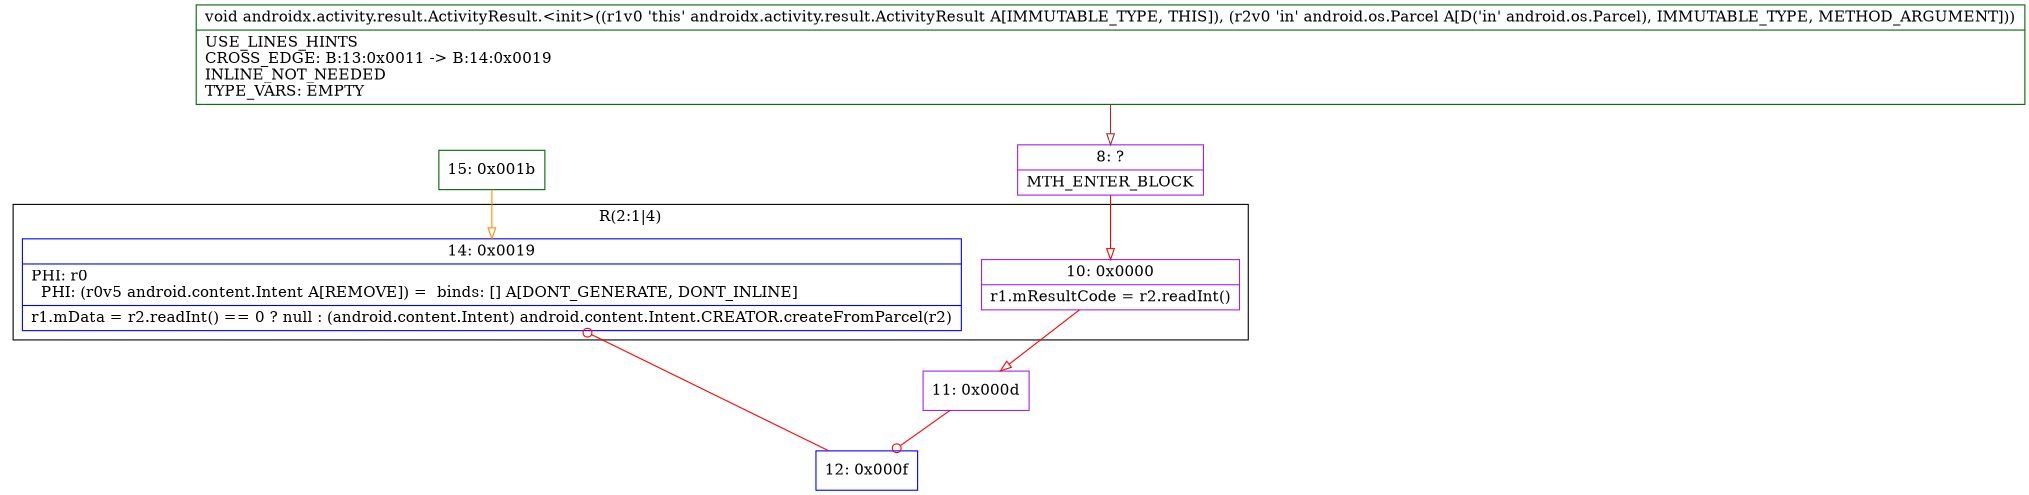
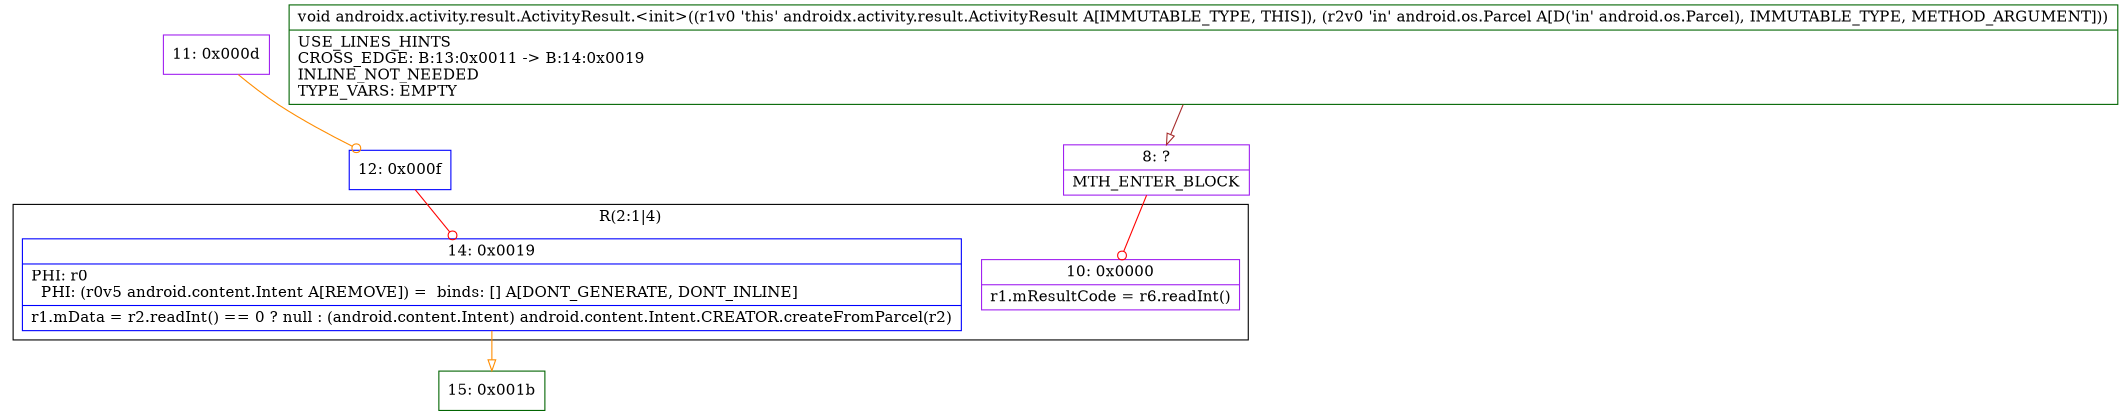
edge "15: 0x001b" -> "14: 0x0019": reversed
edge "8: ?" -> "10: 0x0000": arrowhead onormal -> odot
node "10: 0x0000": text "r1.mResultCode = r2.readInt()" -> "r1.mResultCode = r6.readInt()"
edge "10: 0x0000" -> "11: 0x000d": removed
edge "11: 0x000d" -> "12: 0x000f": color red -> darkorange
